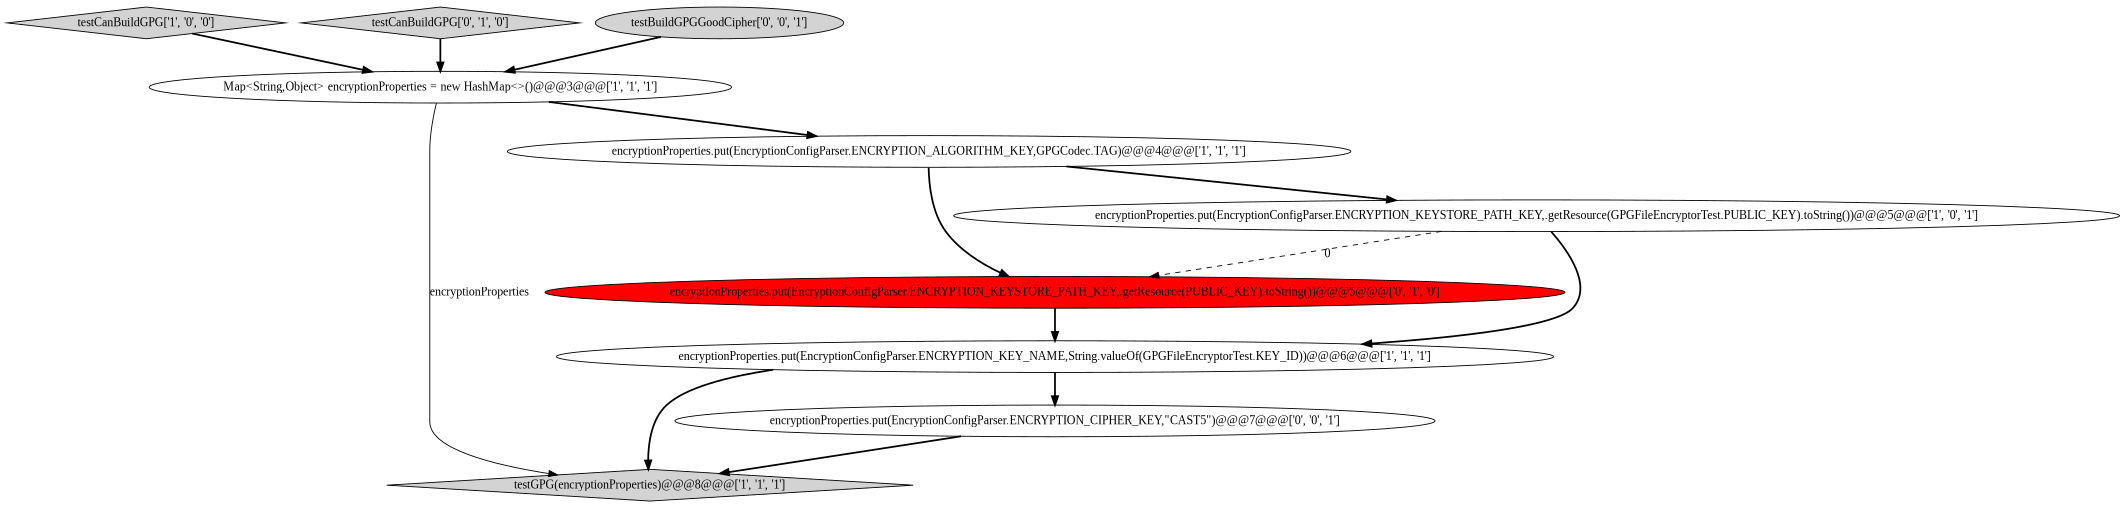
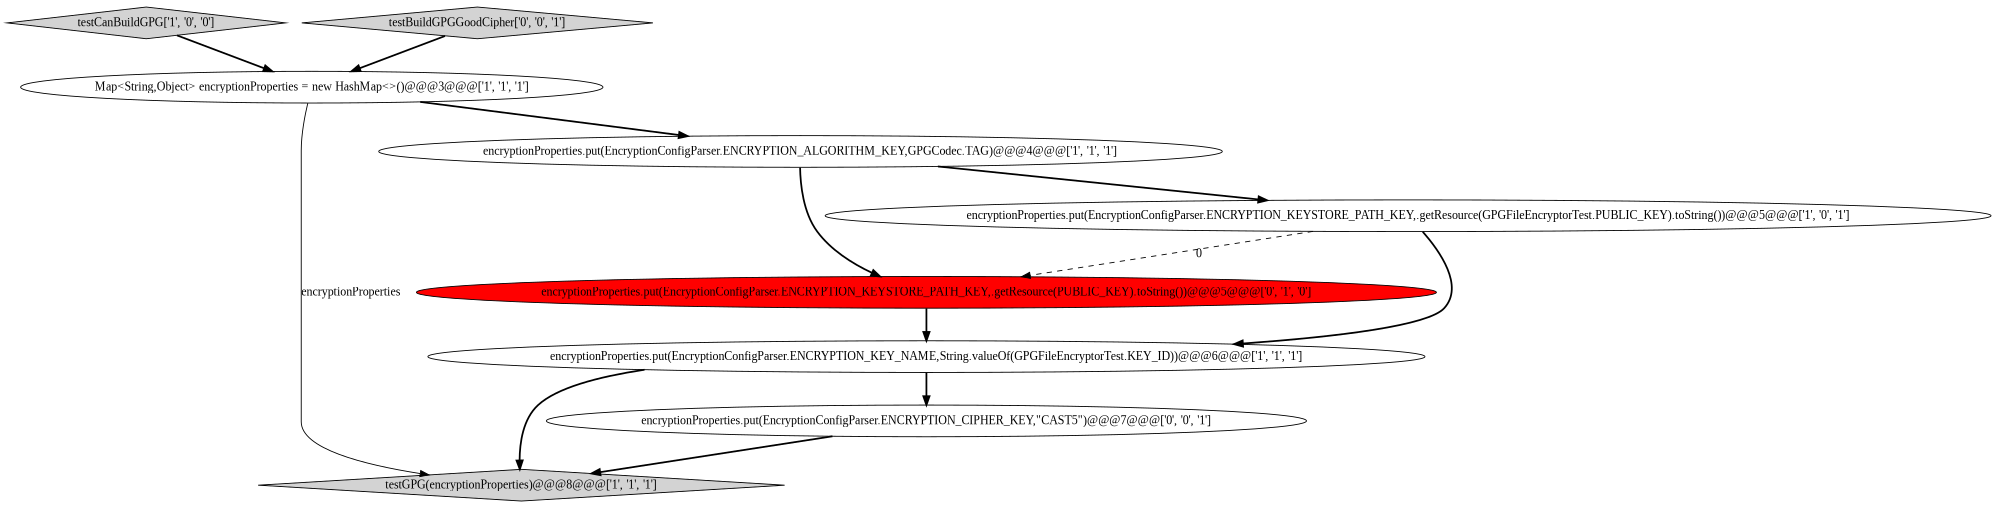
node "testCanBuildGPG['0', '1', '0']": removed
node "testBuildGPGGoodCipher['0', '0', '1']": shape ellipse -> diamond
